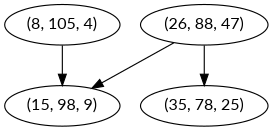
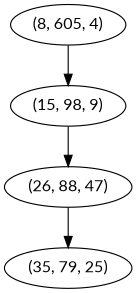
node "(8, 105, 4)": label "(8, 105, 4)" -> "(8, 605, 4)"
edge "(26, 88, 47)" -> "(15, 98, 9)": reversed
node "(35, 78, 25)": label "(35, 78, 25)" -> "(35, 79, 25)"
